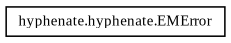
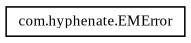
node "hyphenate.hyphenate.EMError": label "hyphenate.hyphenate.EMError" -> "com.hyphenate.EMError"
